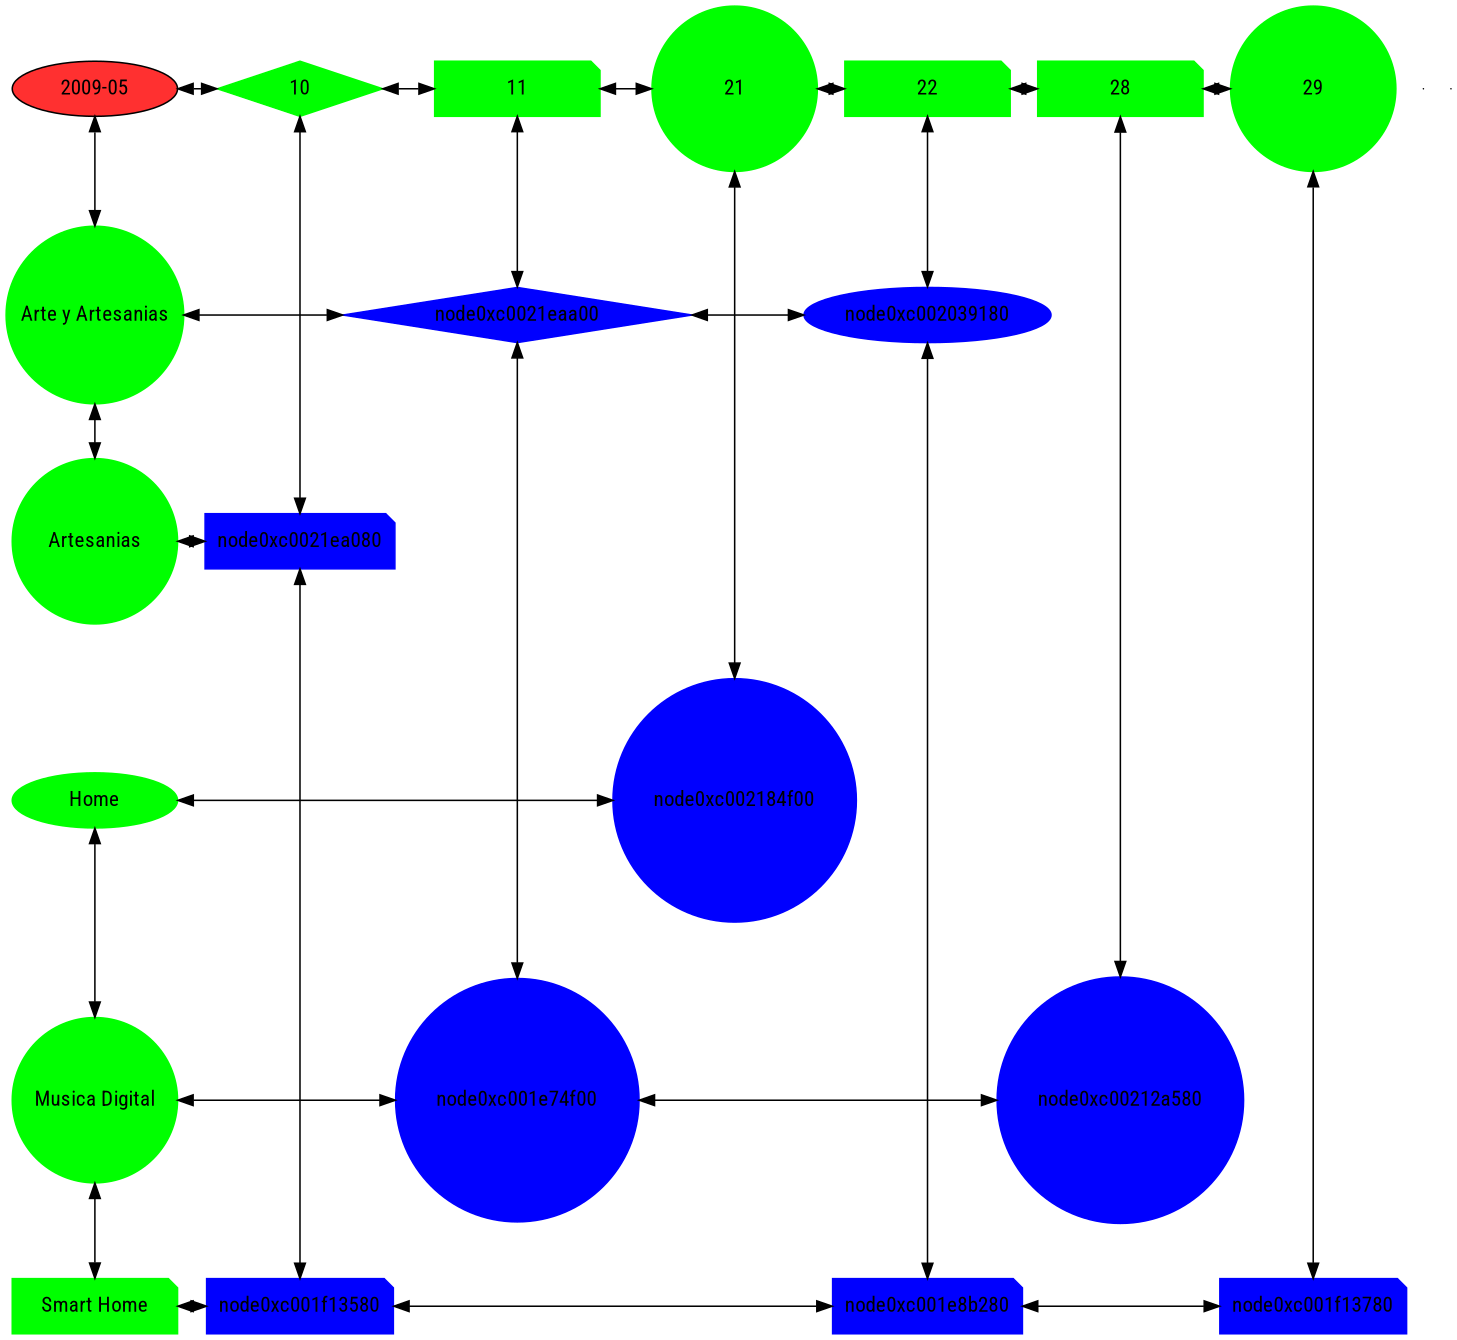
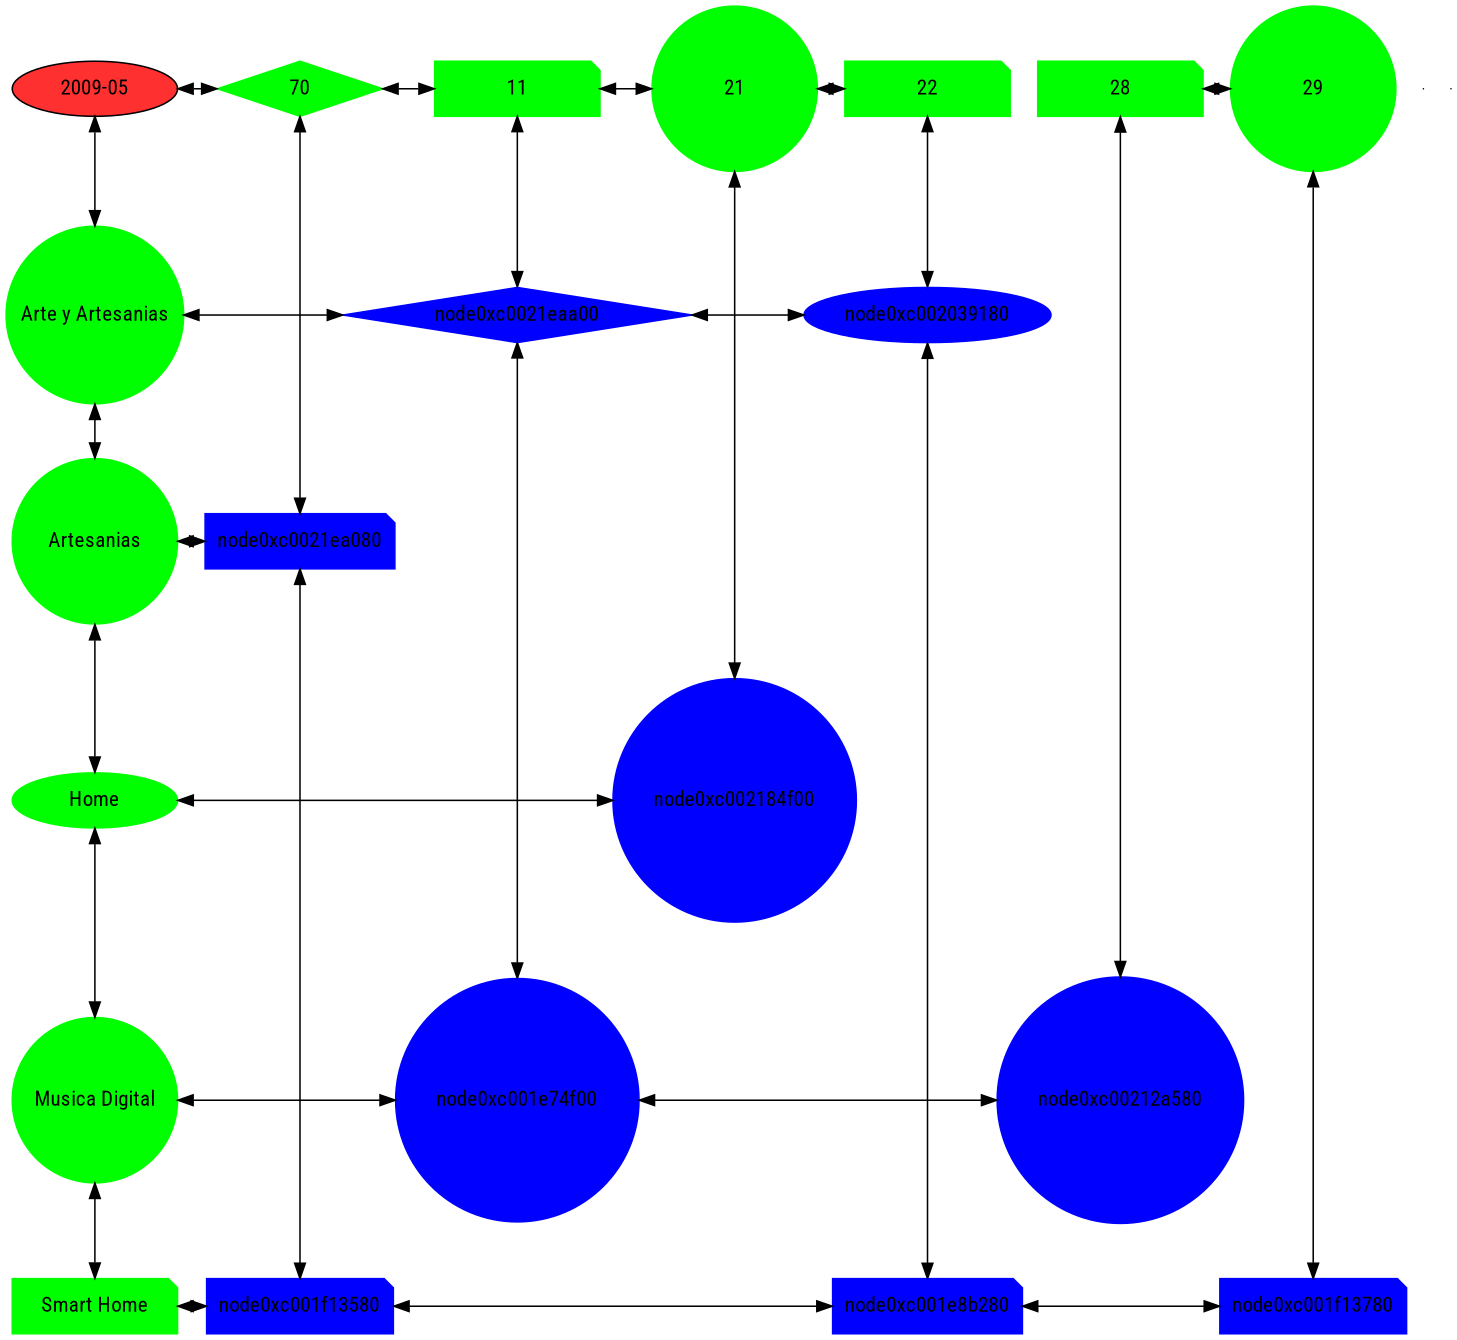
node "10": label "10" -> "70"
edge "22" -- "28": removed
edge "Artesanias" -- "Home": added
